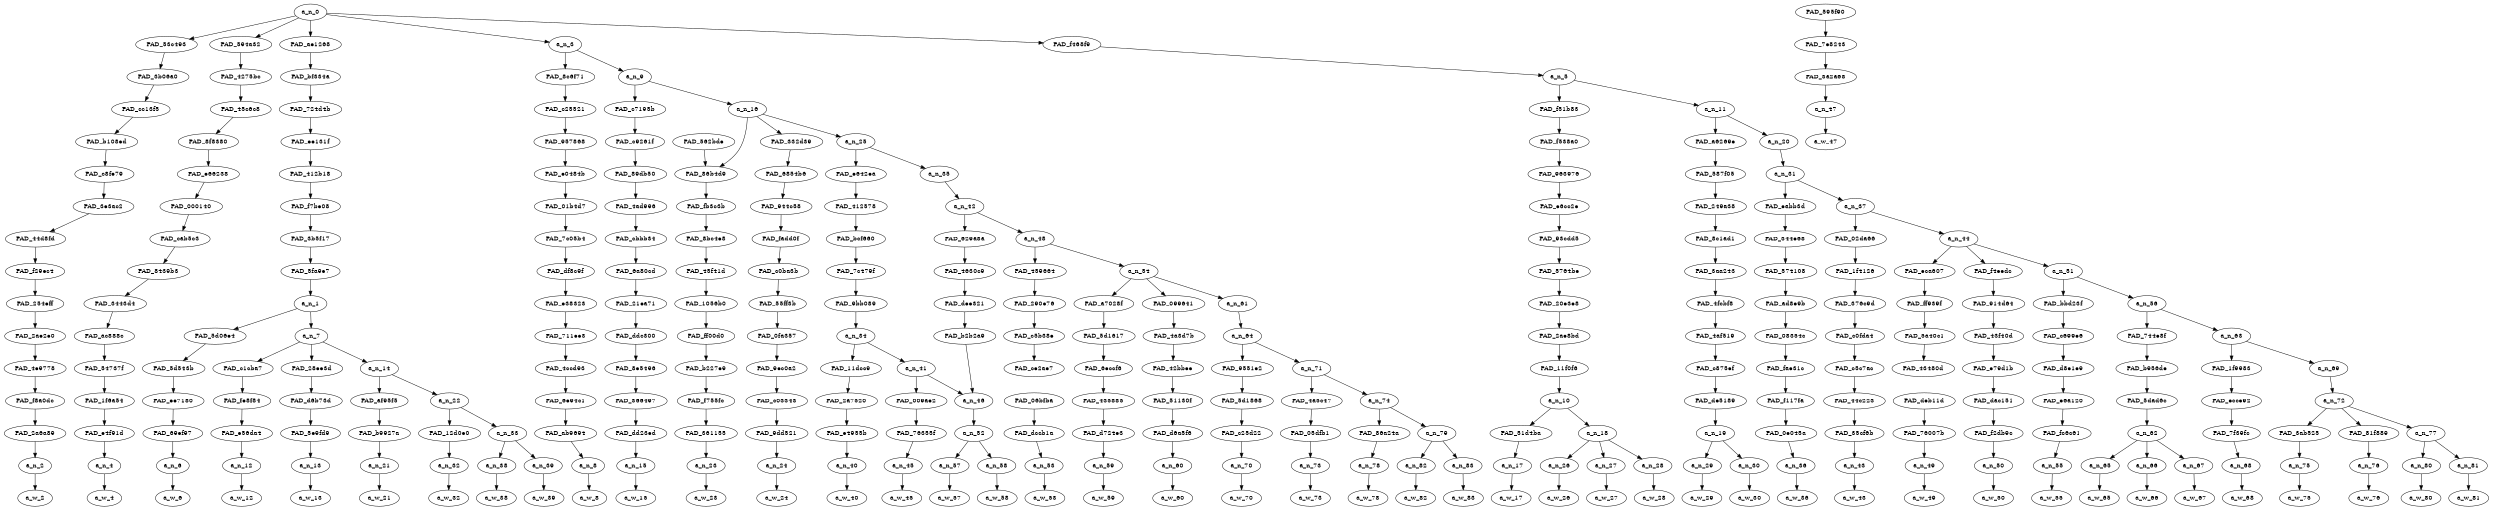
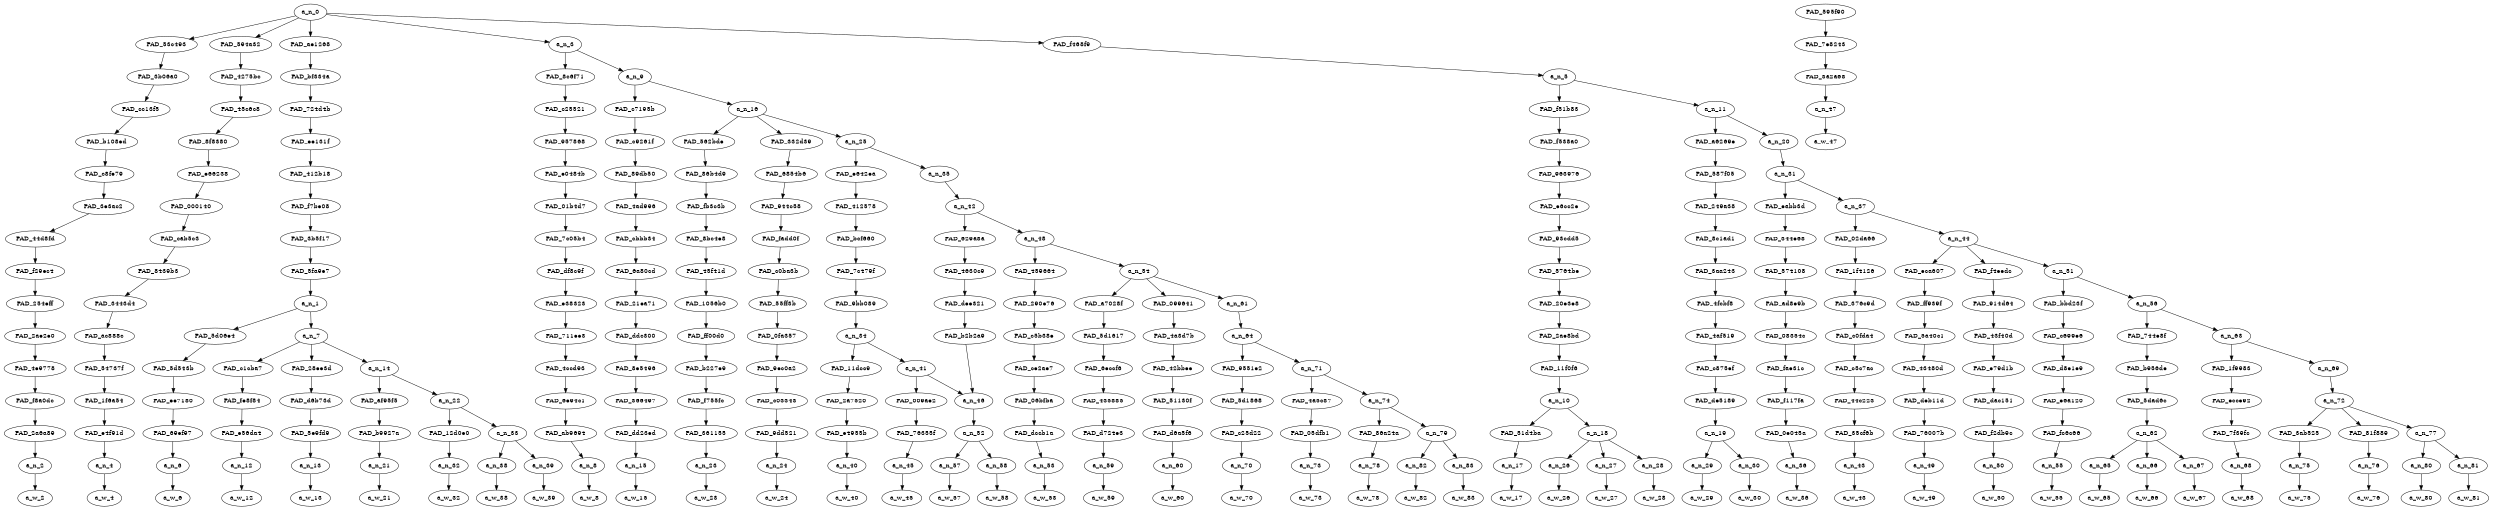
edge "a_n_16" -> "PAD_86b4d9": now "a_n_16" -> "PAD_562bde"
edge "PAD_ce2ae7" -> "PAD_06bfba": added
edge "PAD_43480d" -> "PAD_deb11d": added
node "PAD_4a5c47": label "PAD_4a5c47" -> "PAD_4a5c87"
node "PAD_fc6c61": label "PAD_fc6c61" -> "PAD_fc6c66"
